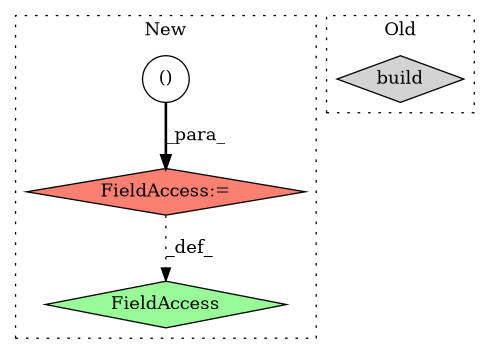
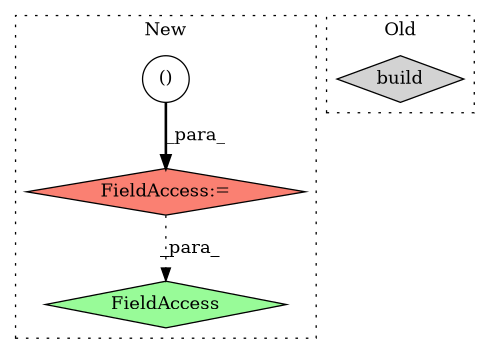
edge "FieldAccess:=" -> "FieldAccess": label "_def_" -> "_para_"
